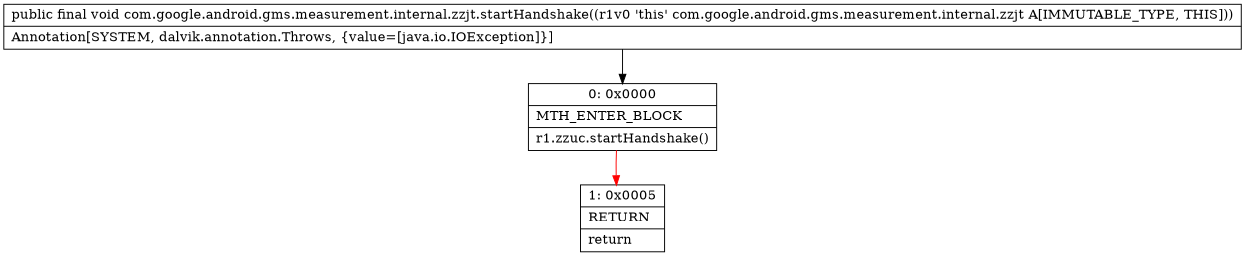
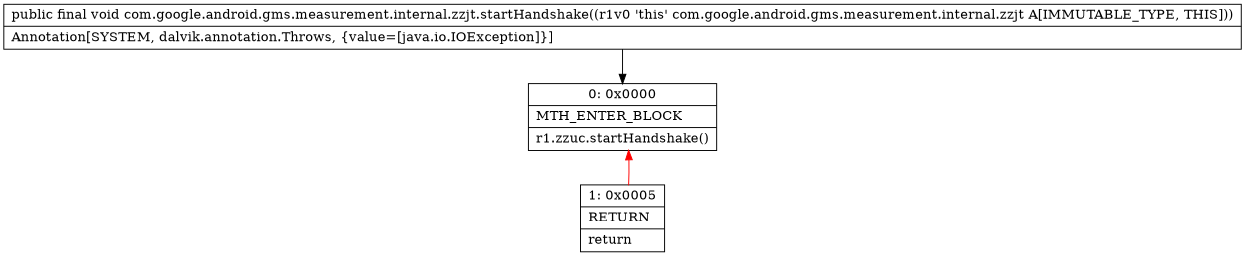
edge "0: 0x0000" -> "1: 0x0005": reversed
